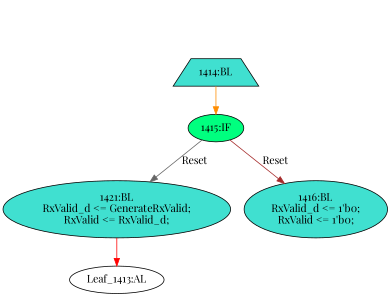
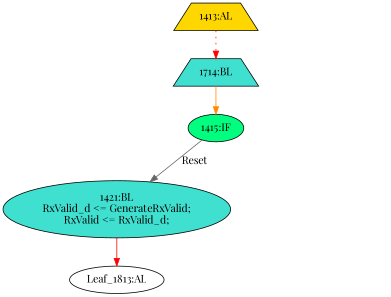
node "1413:AL": added
node "1414:BL": label "1414:BL" -> "1714:BL"
node "1416:BL RxValid_d <= 1'b0; RxValid <= 1'b0;": removed
node "Leaf_1413:AL": label "Leaf_1413:AL" -> "Leaf_1813:AL"
